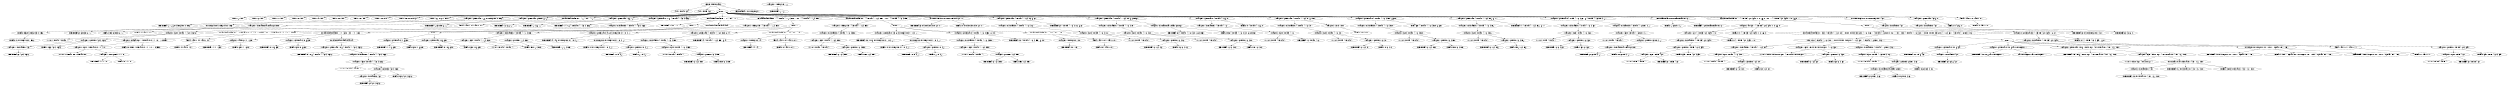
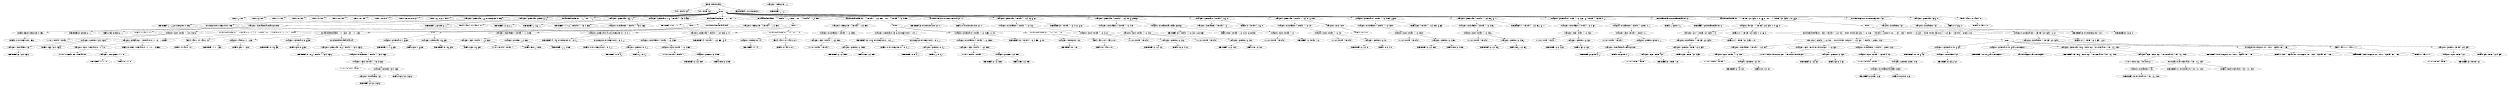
node "(BLOCK,512,*(_DWORD *)(v6 + 320) = 512)": label "(BLOCK,512,*(_DWORD *)(v6 + 320) = 512)" -> "(LITERAL,512,*(_DWORD *)(v6 + 320) = 512)"
node "(LITERAL,16,a1[20] + 16)": removed
